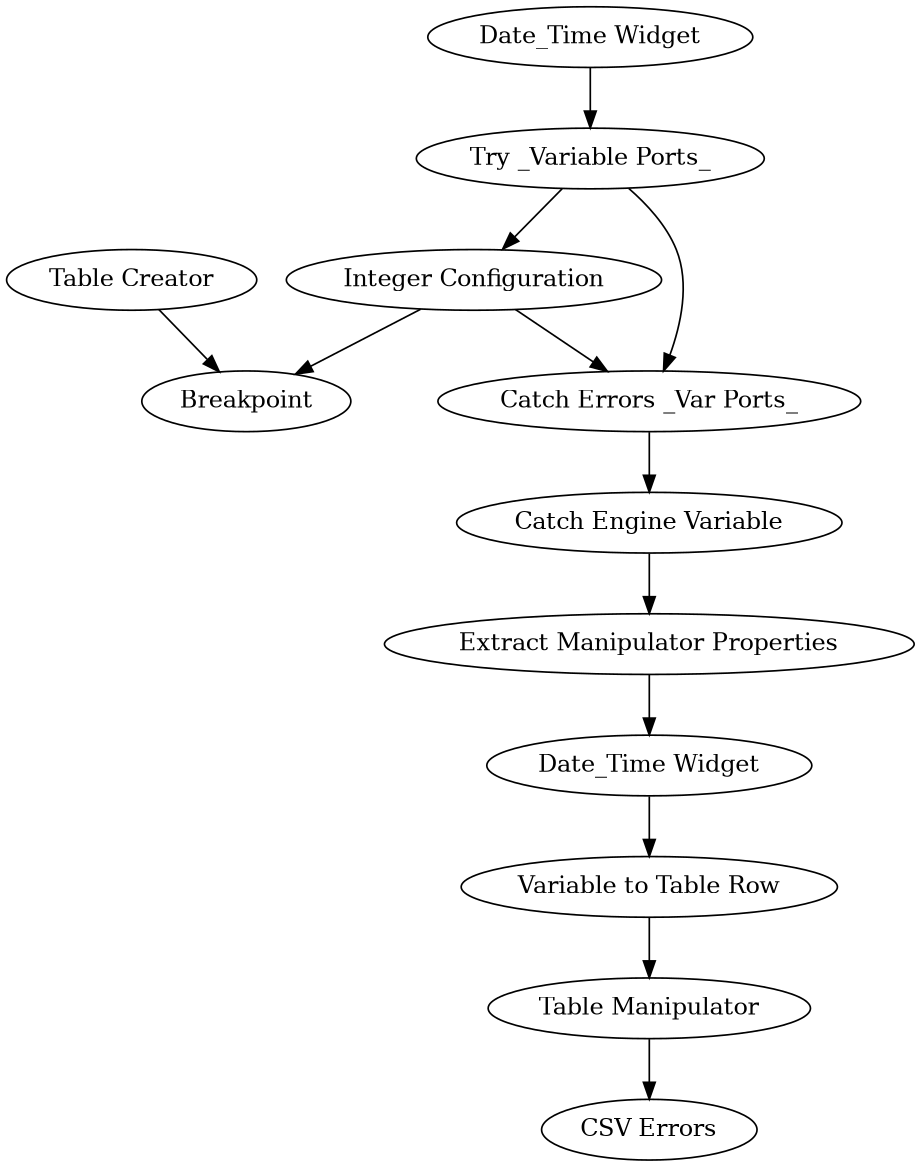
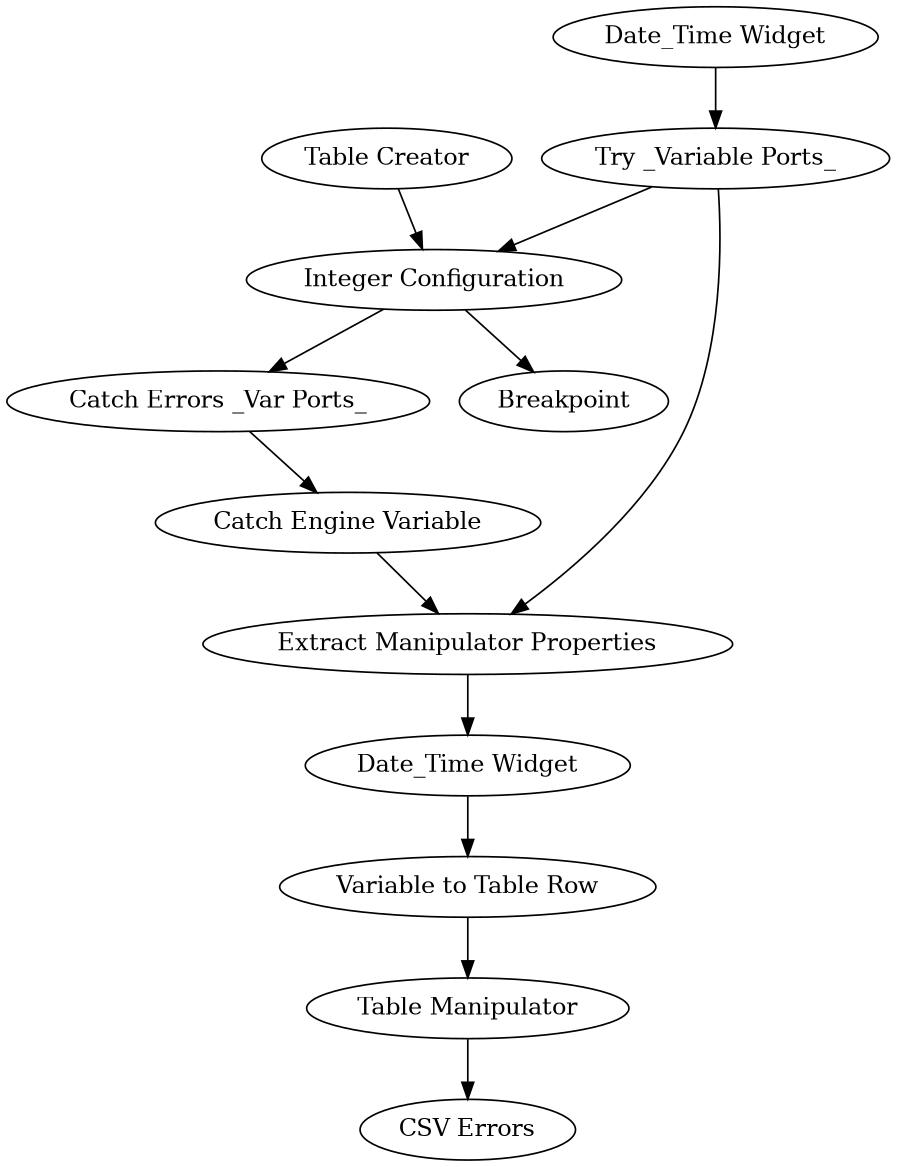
edge "Try _Variable Ports_" -> "Catch Errors _Var Ports_": now "Try _Variable Ports_" -> "Extract Manipulator Properties"
edge "Table Creator" -> "Breakpoint": now "Table Creator" -> "Integer Configuration"
